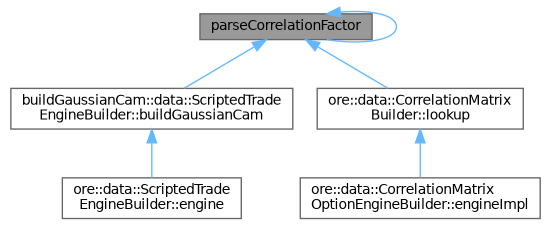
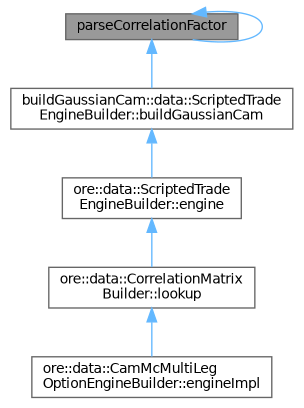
edge "ore::data::CorrelationMatrix Builder::lookup" -> "parseCorrelationFactor": now "ore::data::CorrelationMatrix Builder::lookup" -> "ore::data::ScriptedTrade EngineBuilder::engine"
node "ore::data::CorrelationMatrix OptionEngineBuilder::engineImpl": label "ore::data::CorrelationMatrix OptionEngineBuilder::engineImpl" -> "ore::data::CamMcMultiLeg OptionEngineBuilder::engineImpl"
